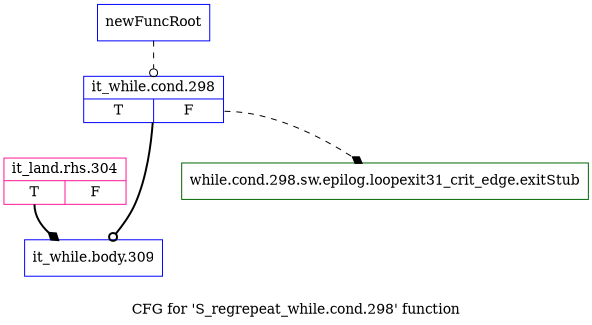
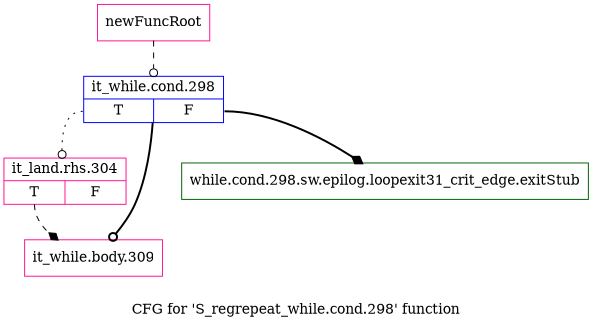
node "newFuncRoot": color blue -> deeppink
edge "it_while.cond.298" -> "while.cond.298.sw.epilog.loopexit31_crit_edge.exitStub": style dashed -> bold
edge "it_while.cond.298" -> "it_land.rhs.304": added
edge "it_land.rhs.304" -> "it_while.body.309": style bold -> dashed
node "it_while.body.309": color blue -> deeppink
